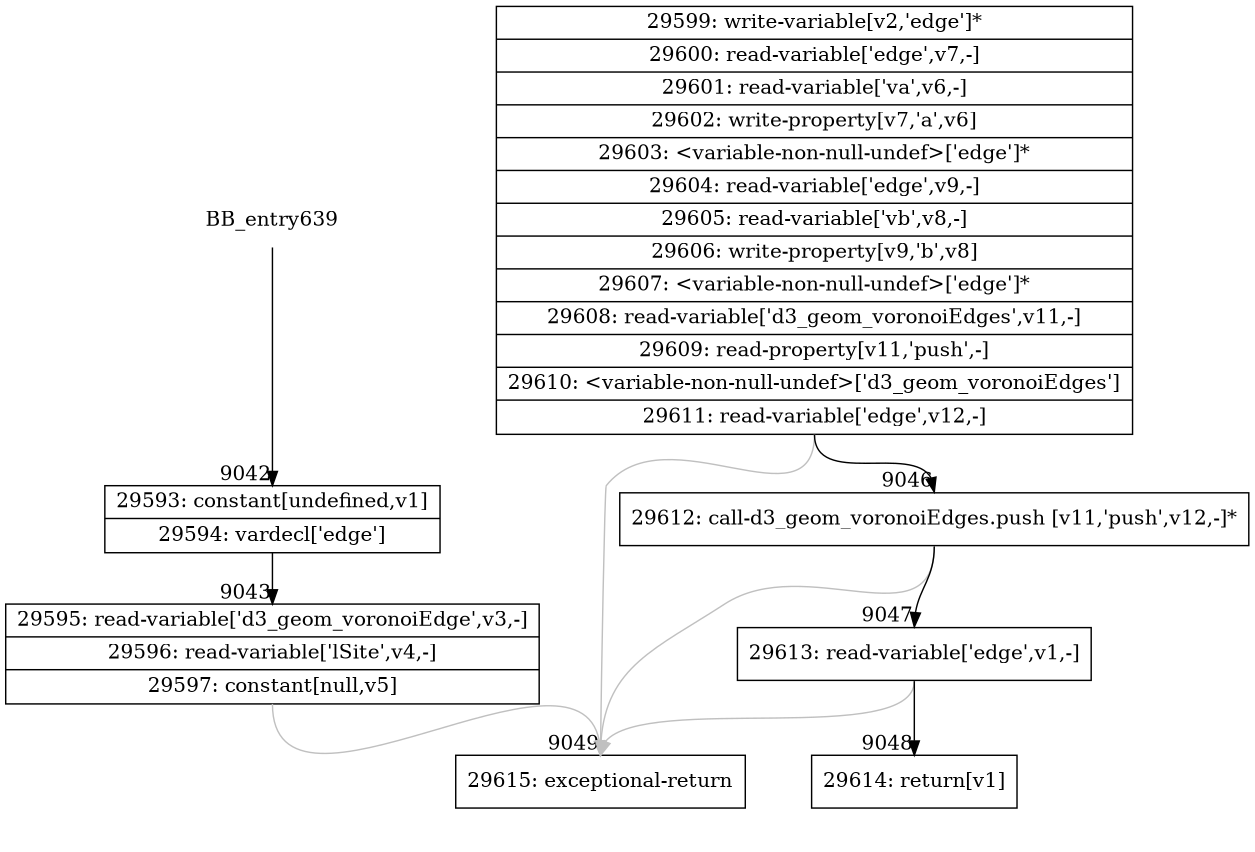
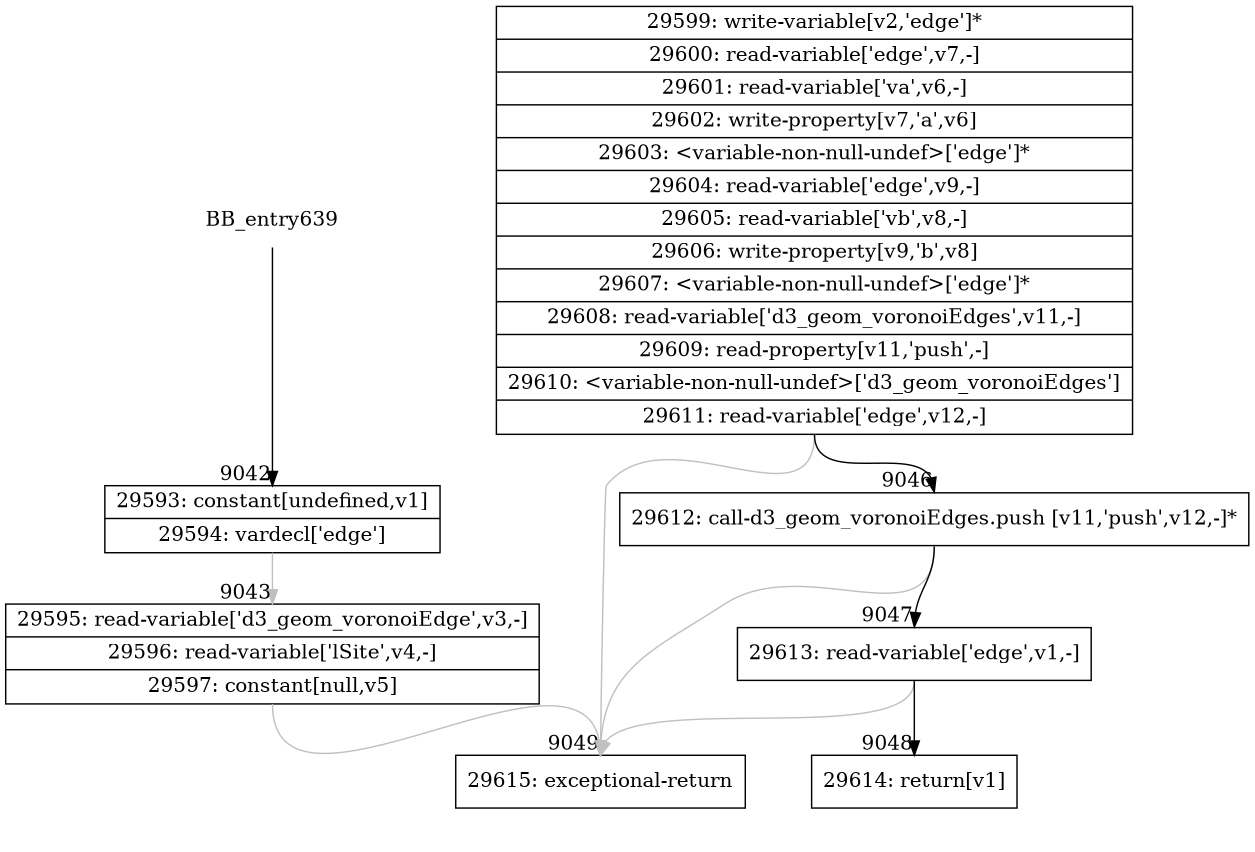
edge "29593: constant[undefined,v1]" -> "29595: read-variable['d3_geom_voronoiEdge',v3,-]": color black -> gray
